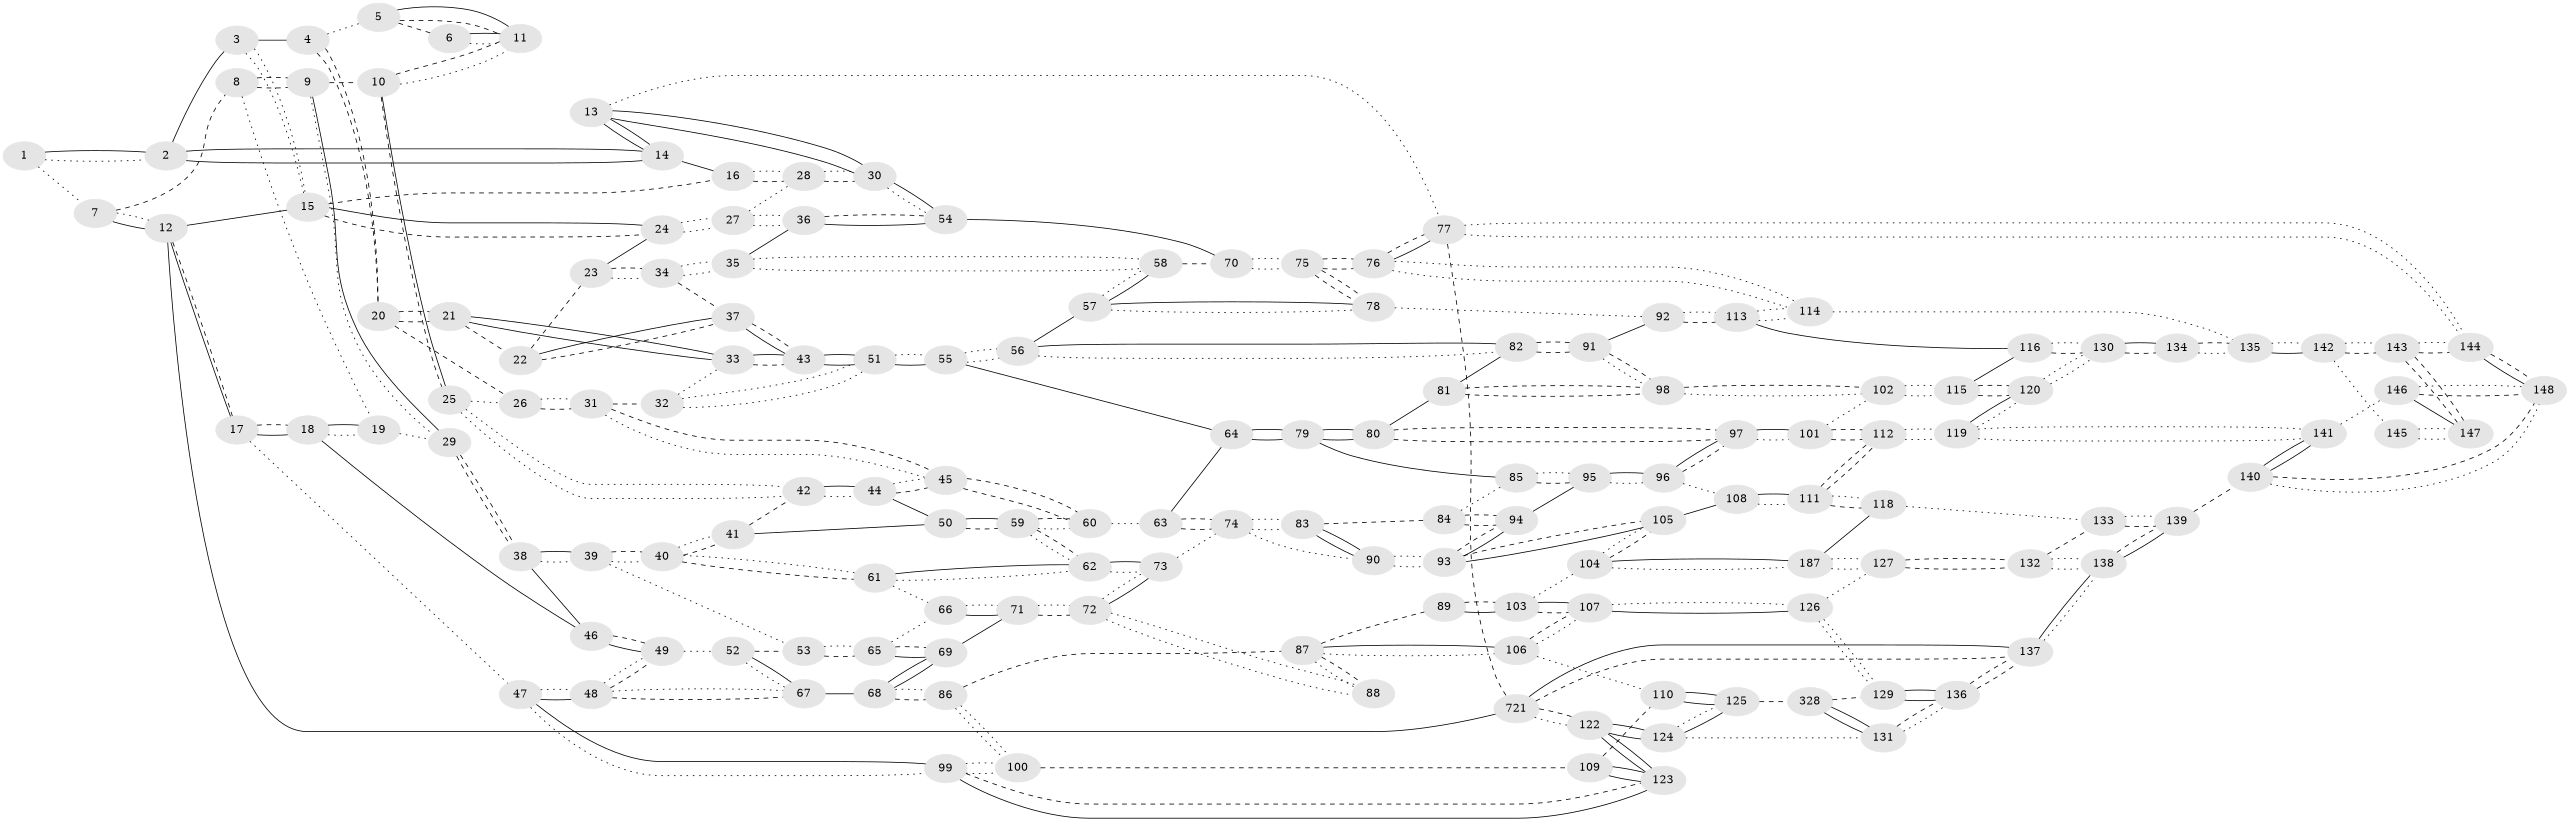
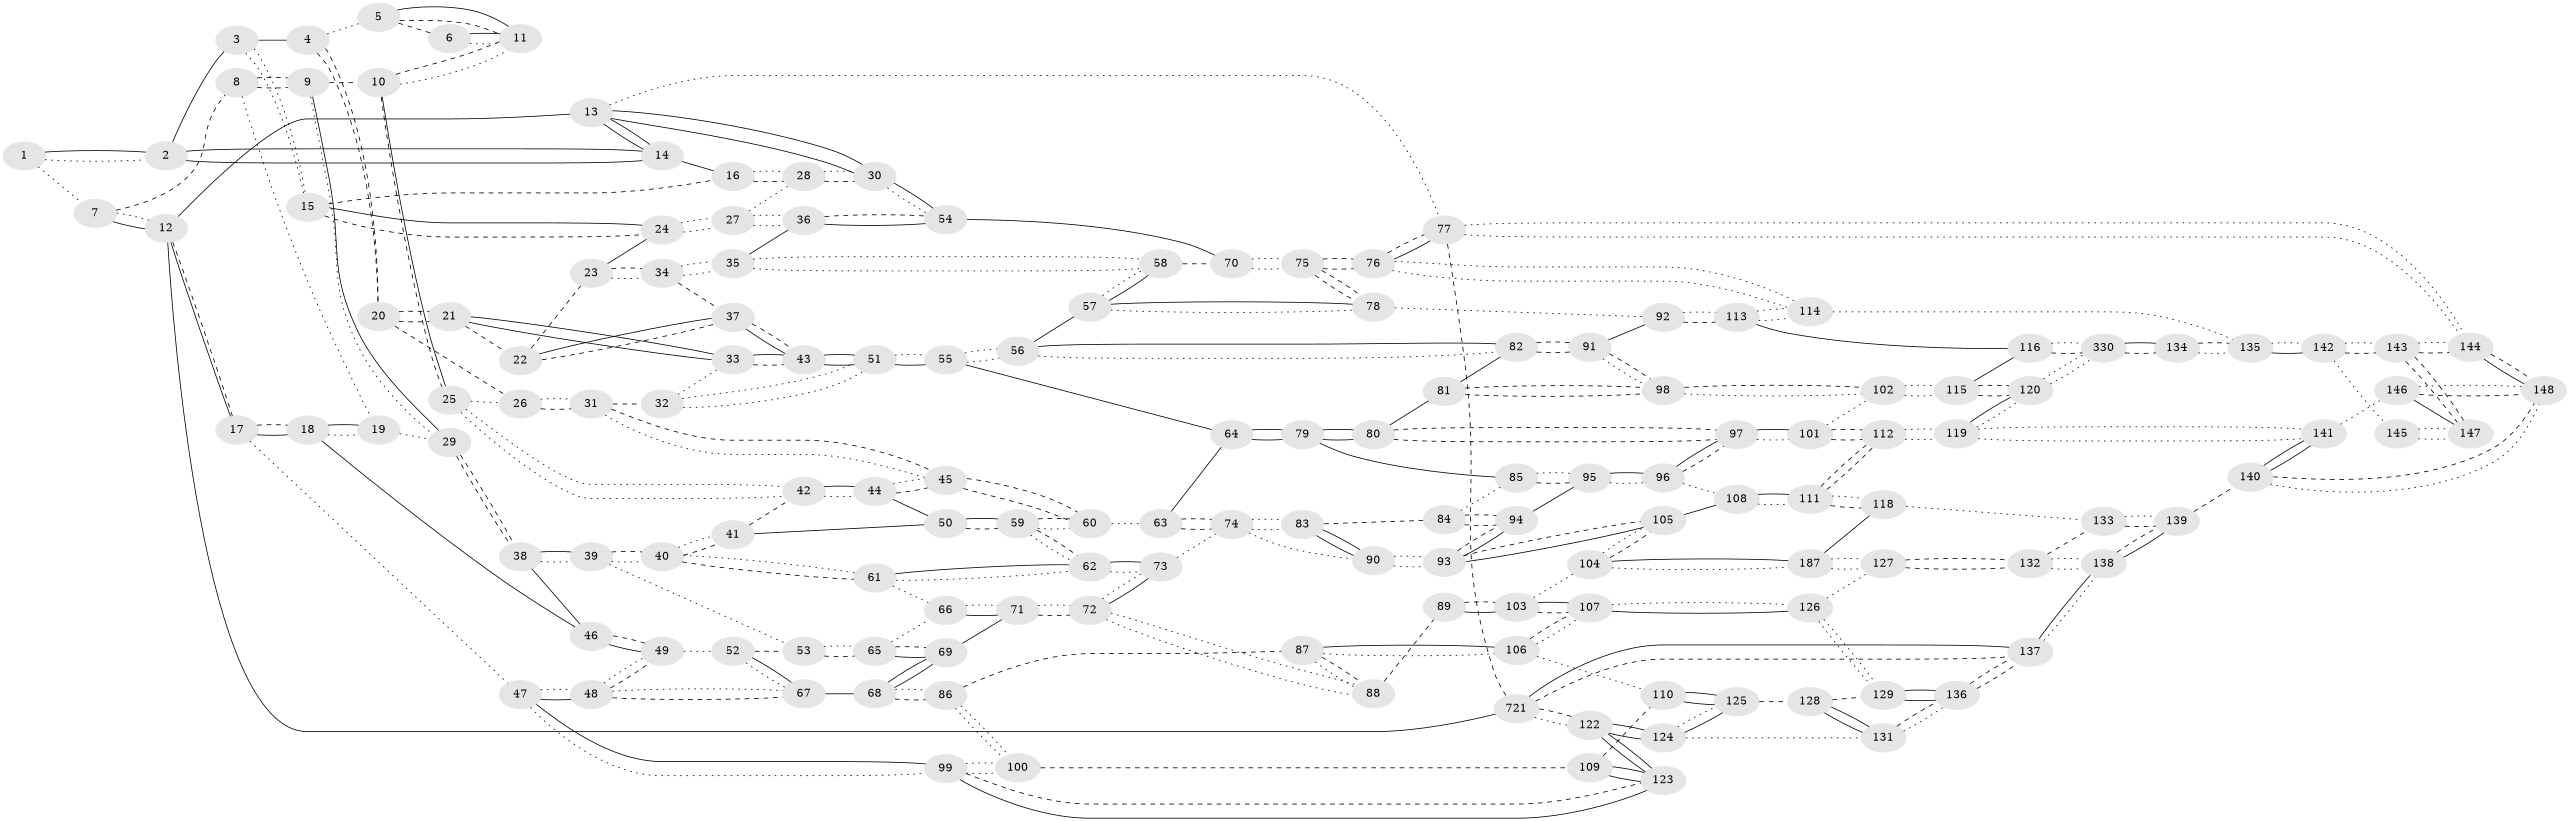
edge "15" -- "12": now "13" -- "12"
node "130": label "130" -> "330"
edge "89" -- "87": now "89" -- "88"
node "328": label "328" -> "128"
